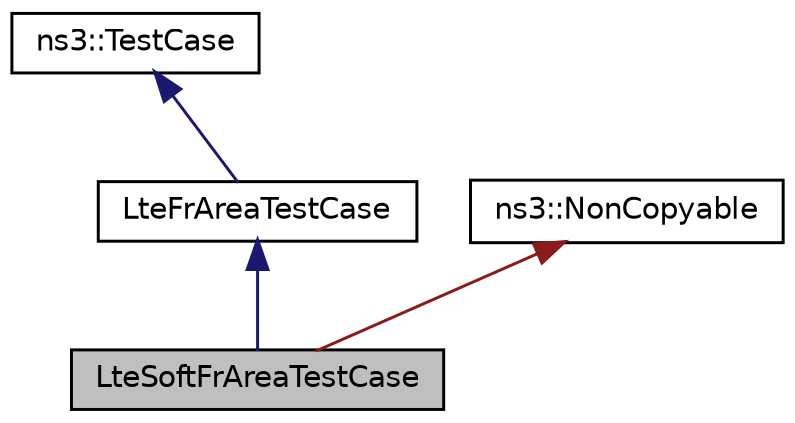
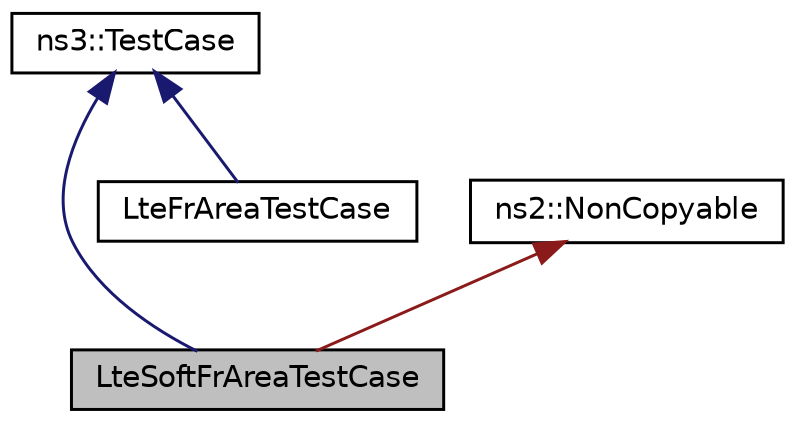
node "ns3::NonCopyable": label "ns3::NonCopyable" -> "ns2::NonCopyable"
edge "LteSoftFrAreaTestCase" -> "LteFrAreaTestCase": now "LteSoftFrAreaTestCase" -> "ns3::TestCase"
